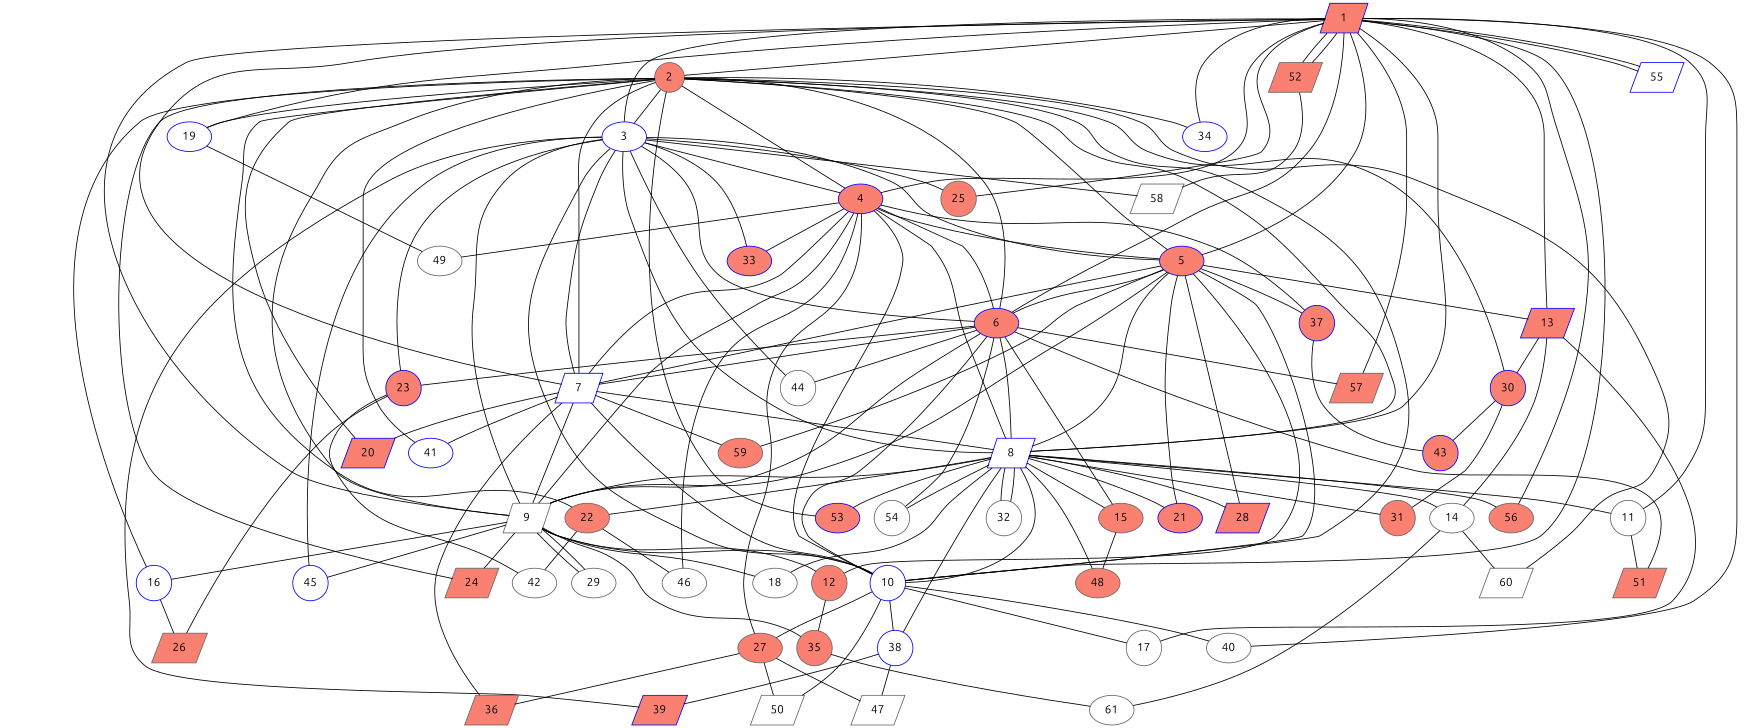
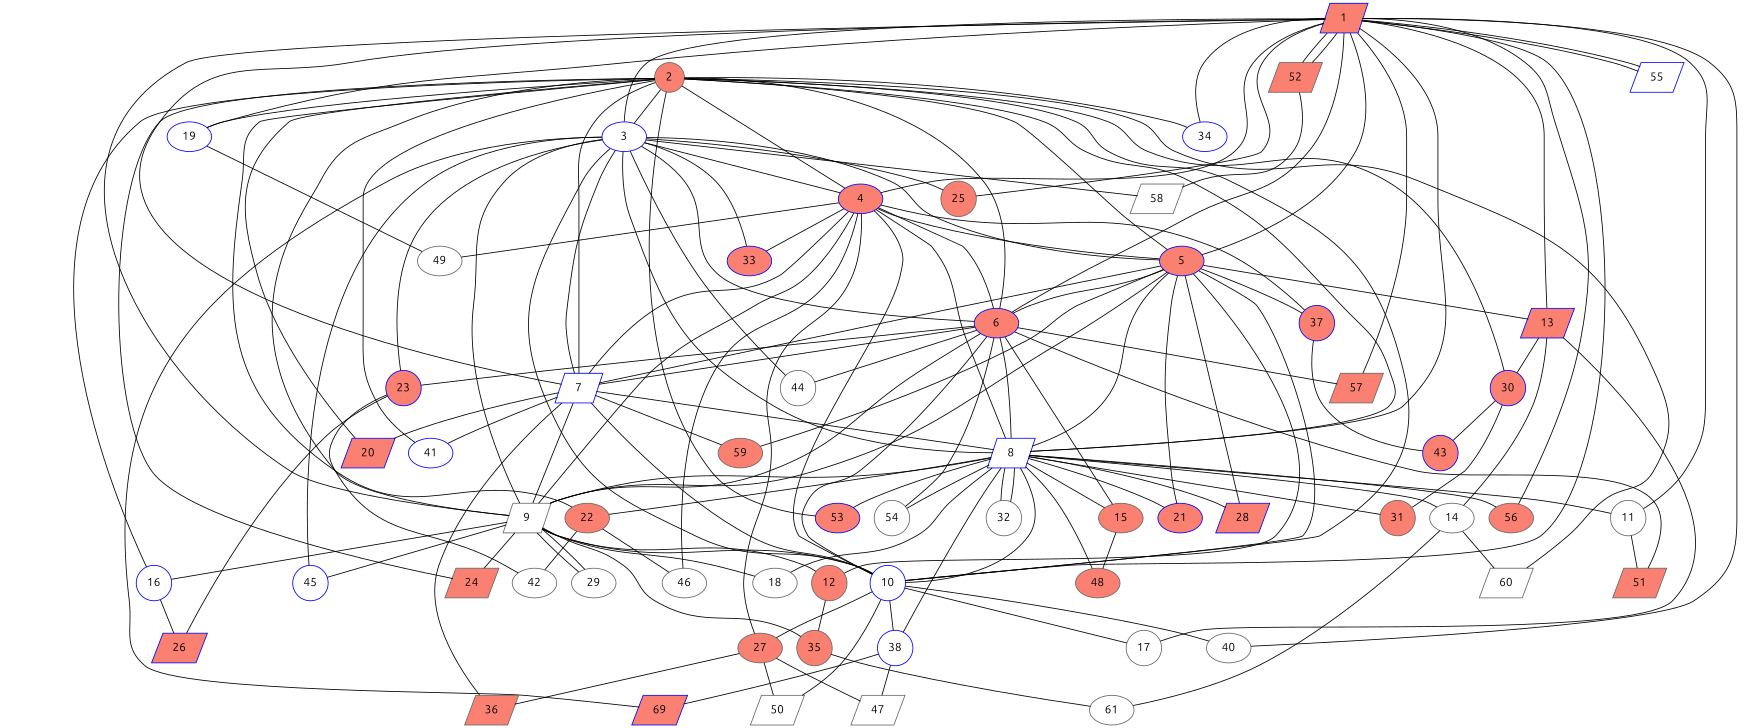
edge "1" -- "2": removed
node "26": color gray40 -> blue
node "39": label "39" -> "69"
